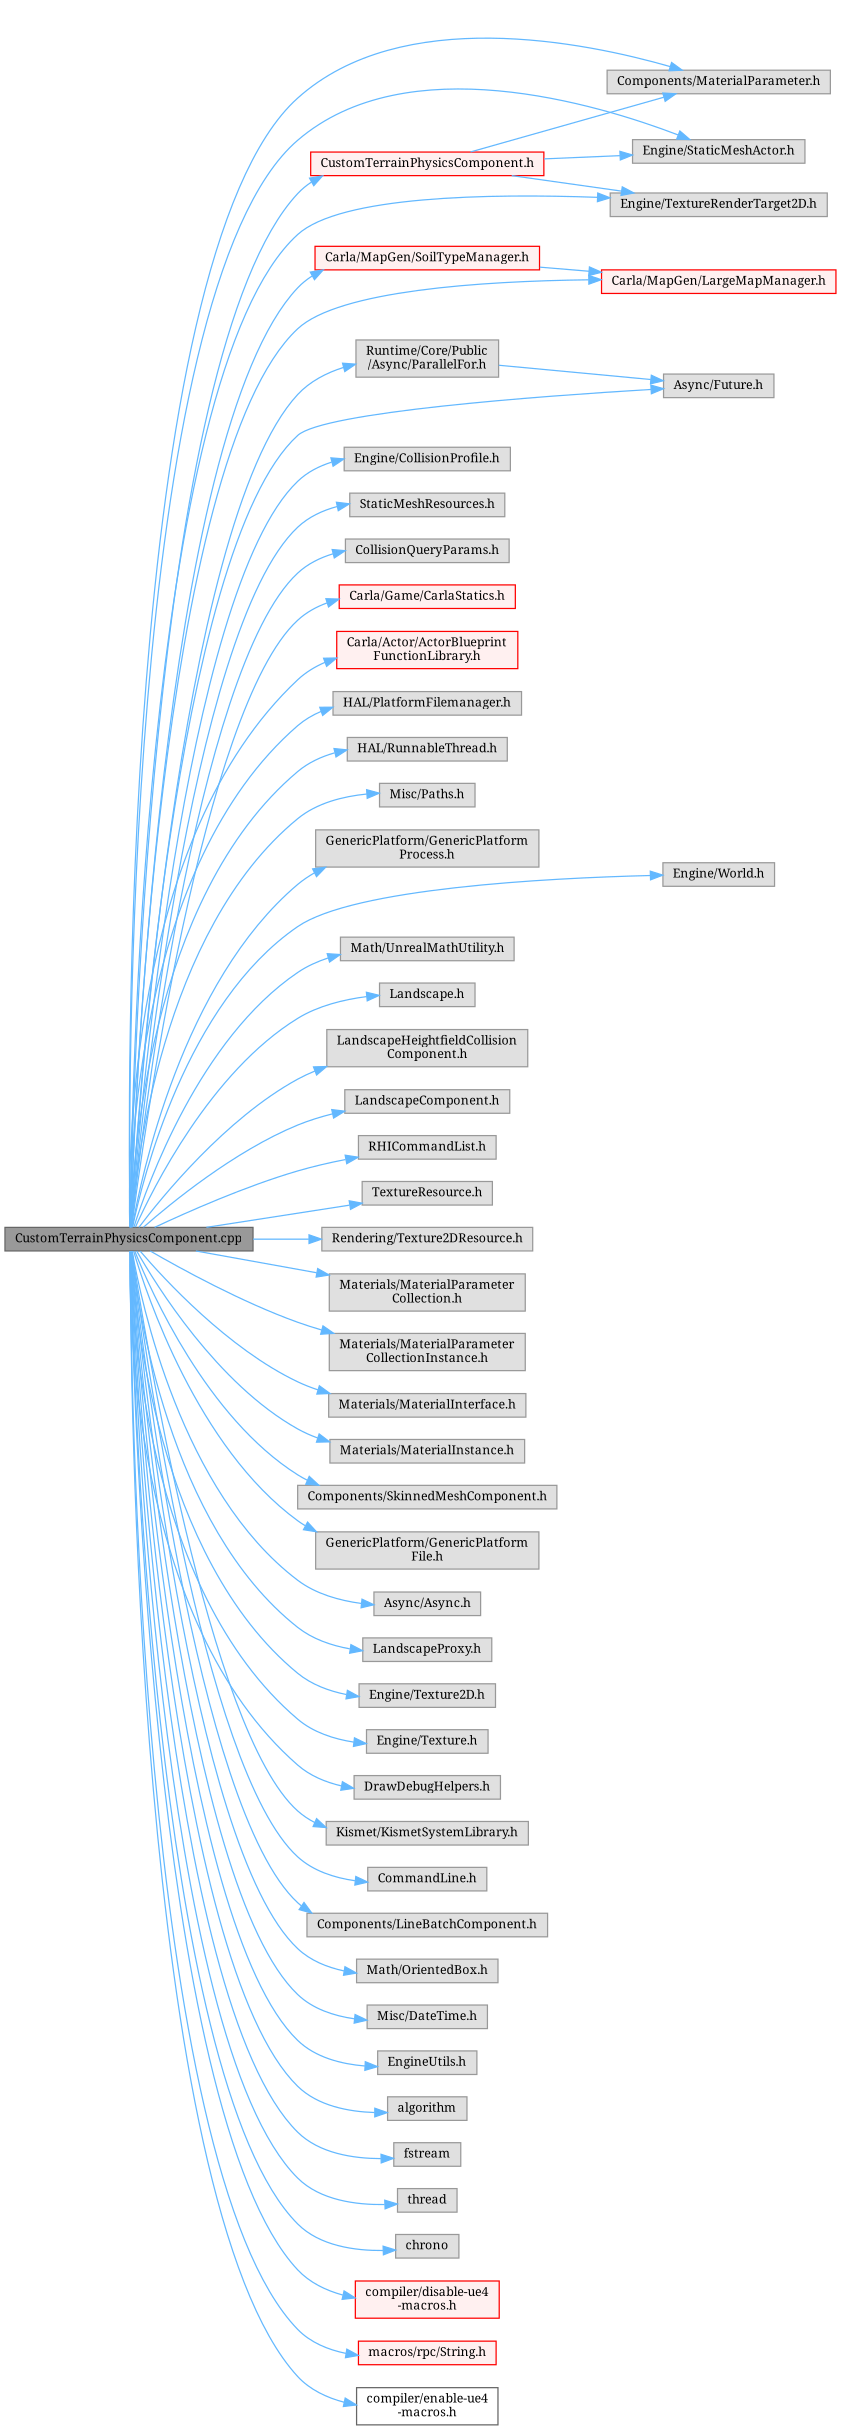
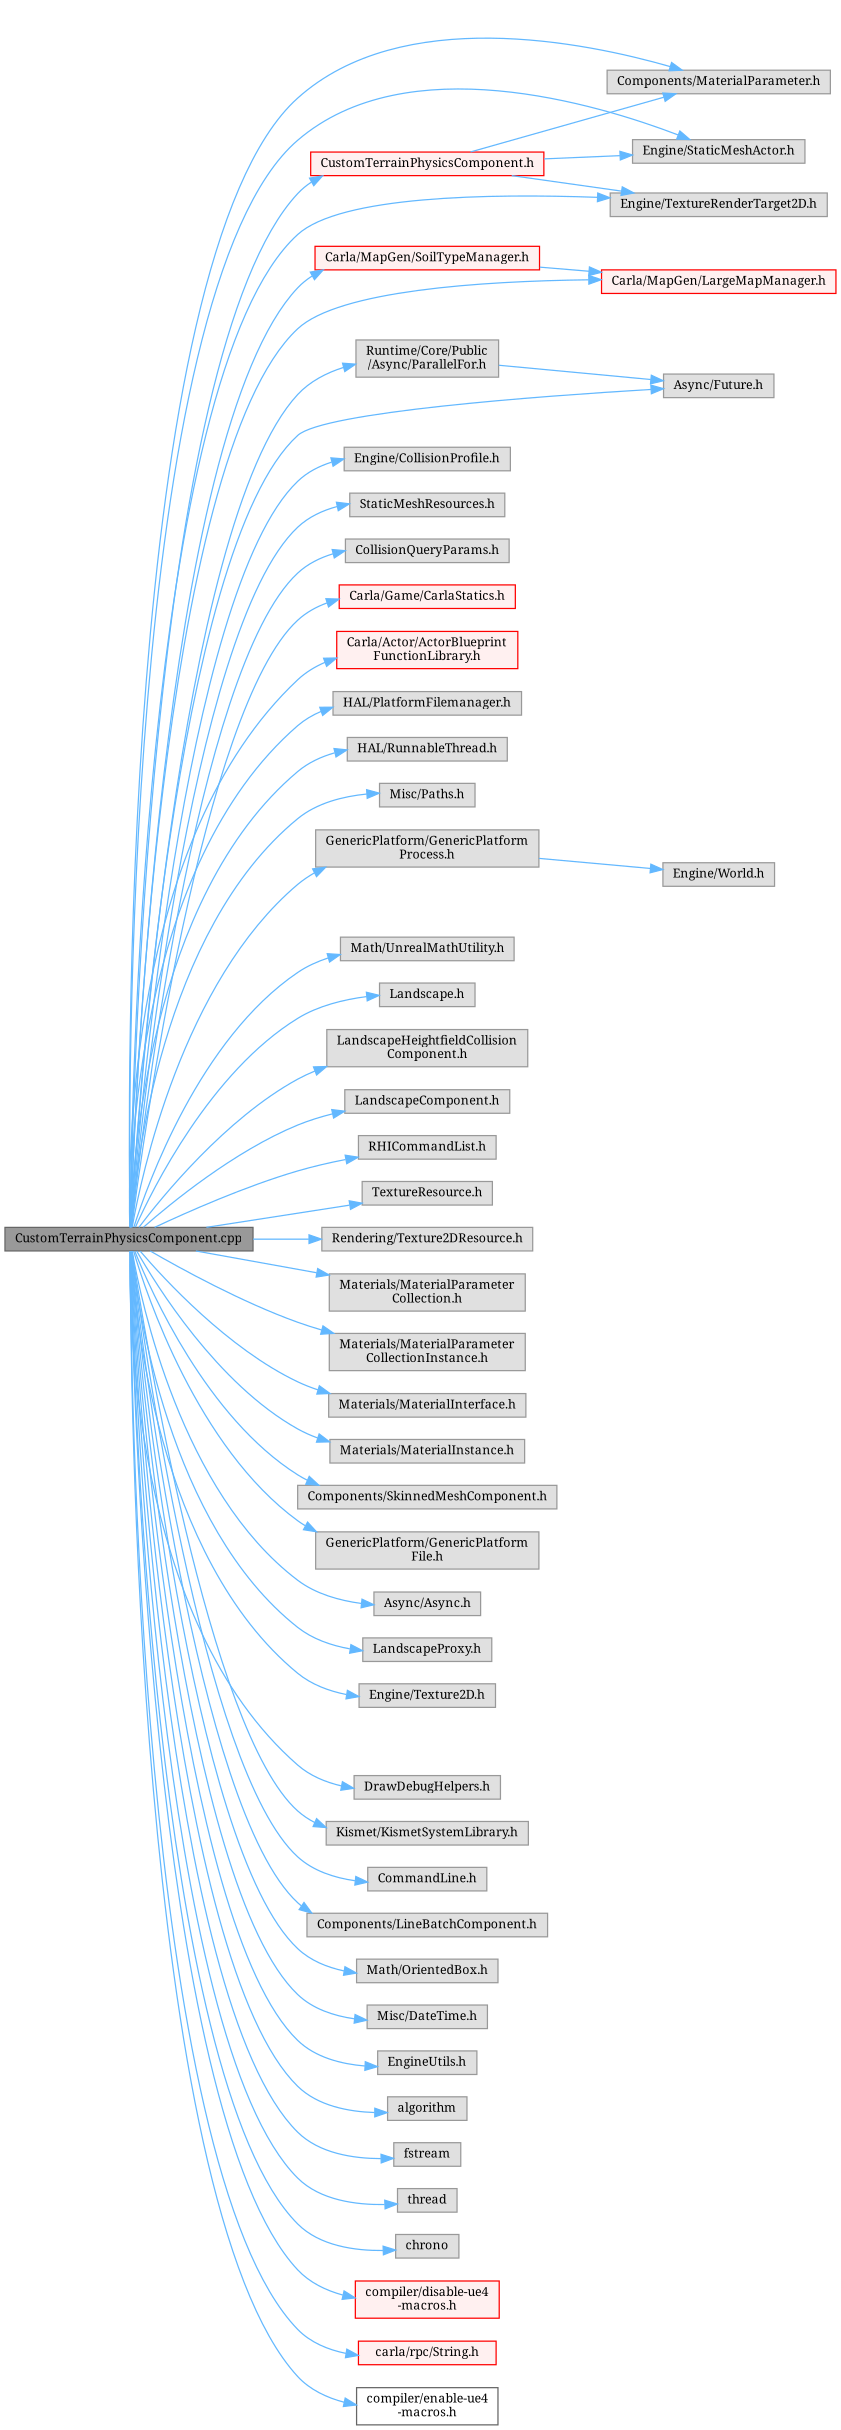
edge "CustomTerrainPhysicsComponent.cpp" -> "Engine/World.h": now "GenericPlatform/GenericPlatform Process.h" -> "Engine/World.h"
node "Engine/Texture.h": removed
node "macros/rpc/String.h": label "macros/rpc/String.h" -> "carla/rpc/String.h"
